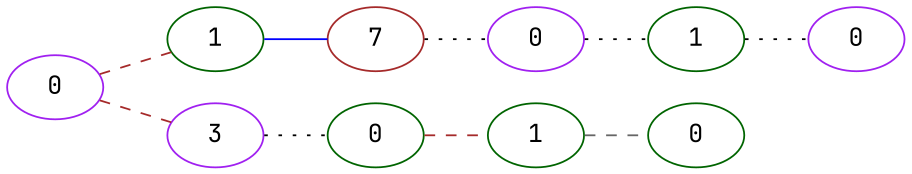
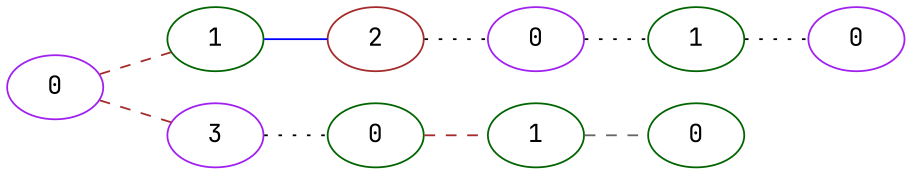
node "7": label "7" -> "2"
